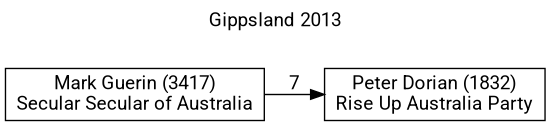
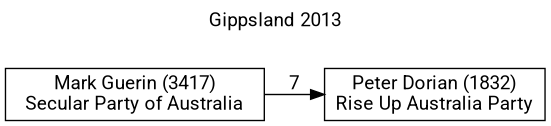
node "Mark Guerin (3417) Secular Secular of Australia": label "Mark Guerin (3417) Secular Secular of Australia" -> "Mark Guerin (3417) Secular Party of Australia"
